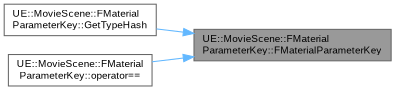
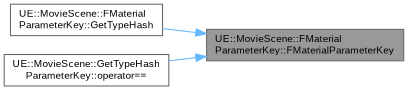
node "UE::MovieScene::FMaterial ParameterKey::operator==": label "UE::MovieScene::FMaterial ParameterKey::operator==" -> "UE::MovieScene::GetTypeHash ParameterKey::operator=="
